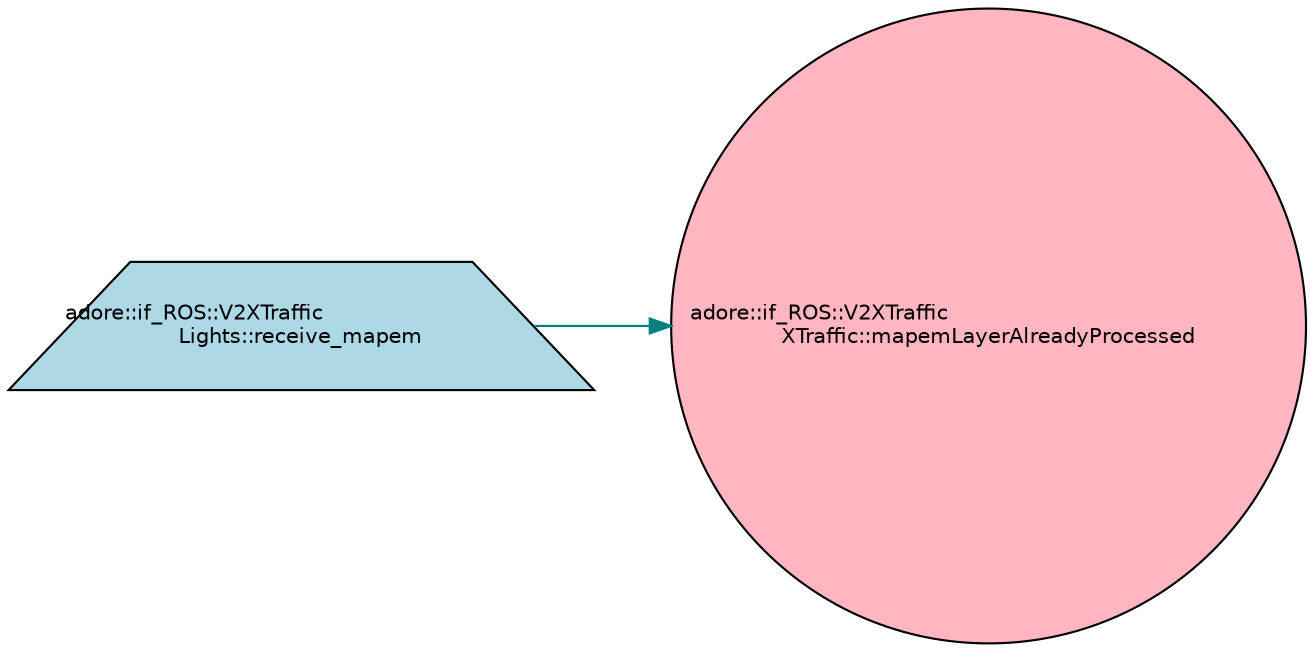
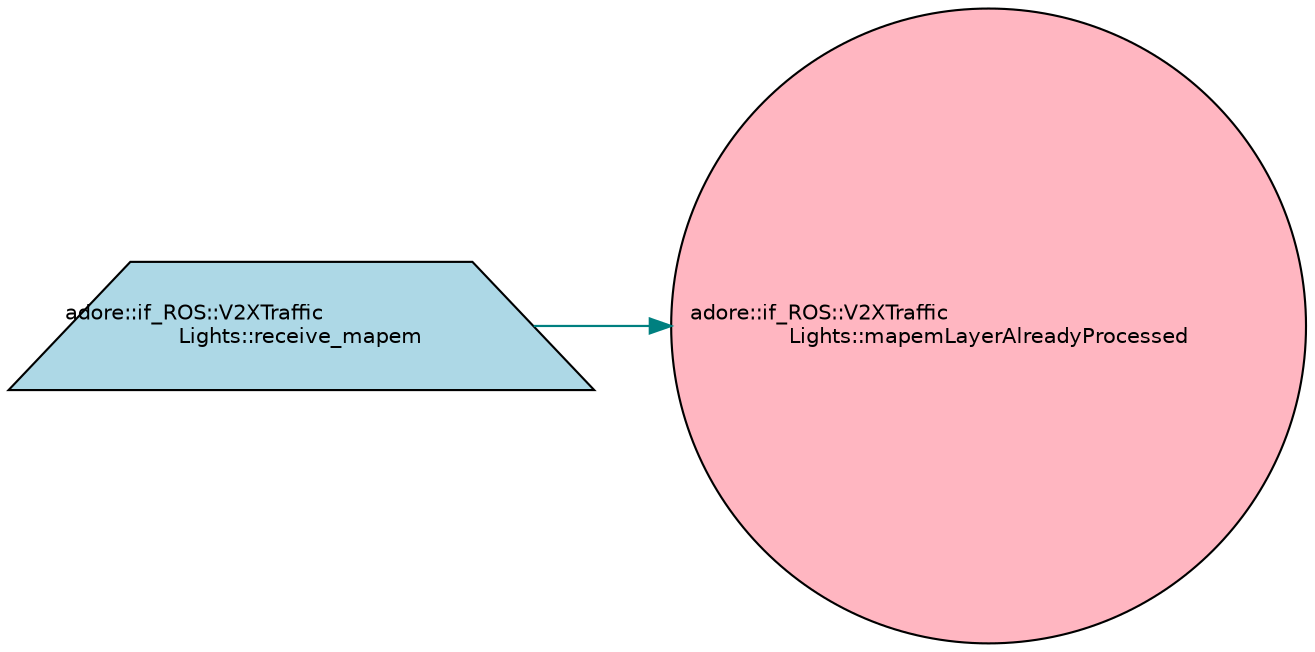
node "adore::if_ROS::V2XTraffic XTraffic::mapemLayerAlreadyProcessed": label "adore::if_ROS::V2XTraffic XTraffic::mapemLayerAlreadyProcessed" -> "adore::if_ROS::V2XTraffic Lights::mapemLayerAlreadyProcessed"
